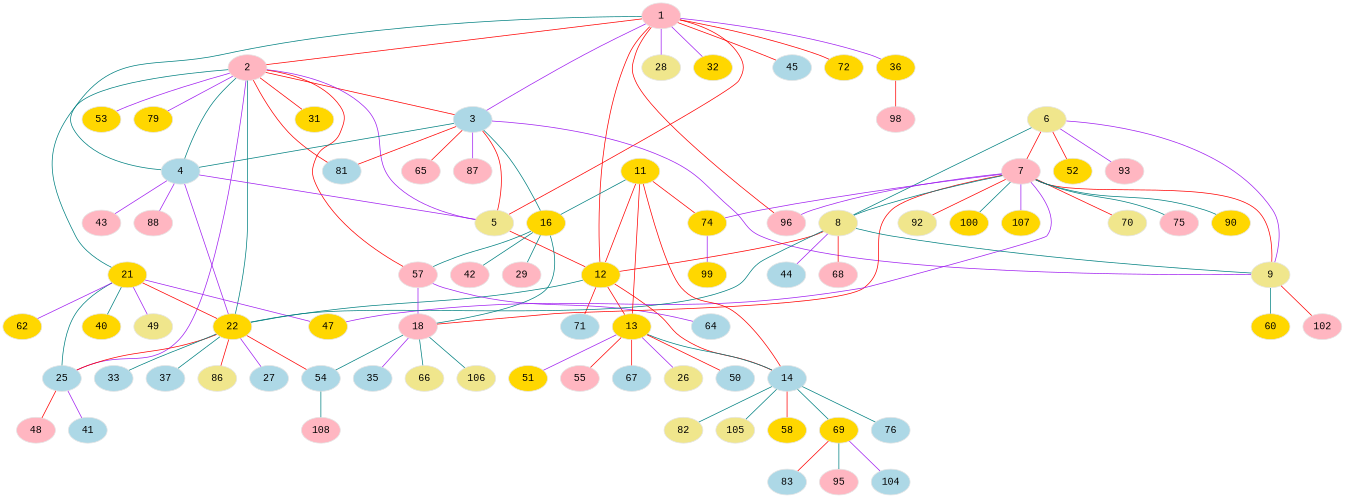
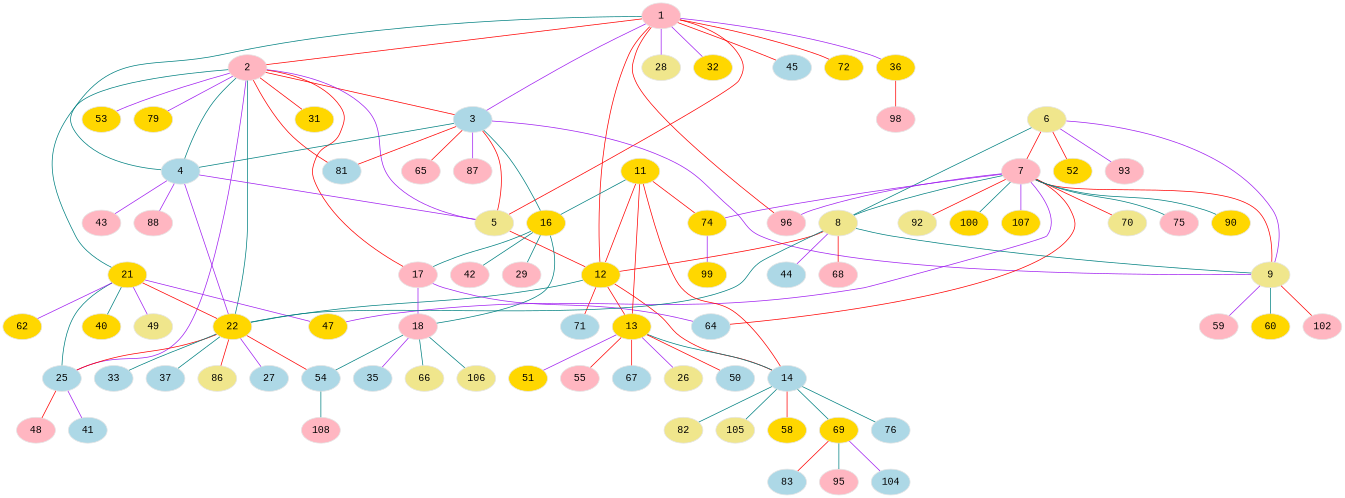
node "57": label "57" -> "17"
edge "7" -- "18": now "7" -- "64"
node "59": added
